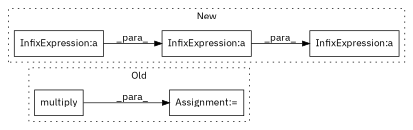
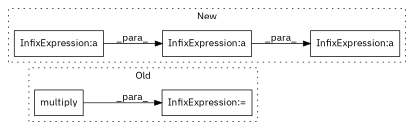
node "Assignment:=": label "Assignment:=" -> "InfixExpression:="
